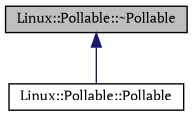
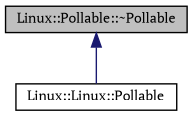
node "Linux::Pollable::Pollable": label "Linux::Pollable::Pollable" -> "Linux::Linux::Pollable"
